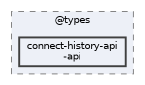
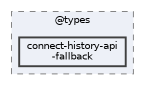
node "connect-history-api -api": label "connect-history-api -api" -> "connect-history-api -fallback"
